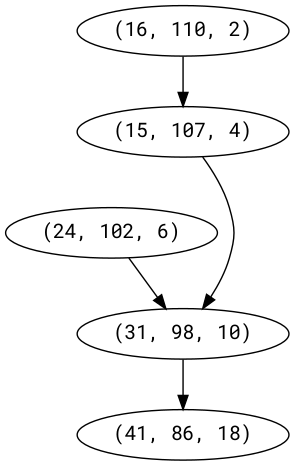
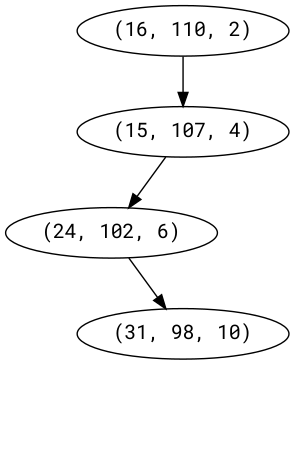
edge "(15, 107, 4)" -> "(31, 98, 10)": now "(15, 107, 4)" -> "(24, 102, 6)"
node "(41, 86, 18)": removed
